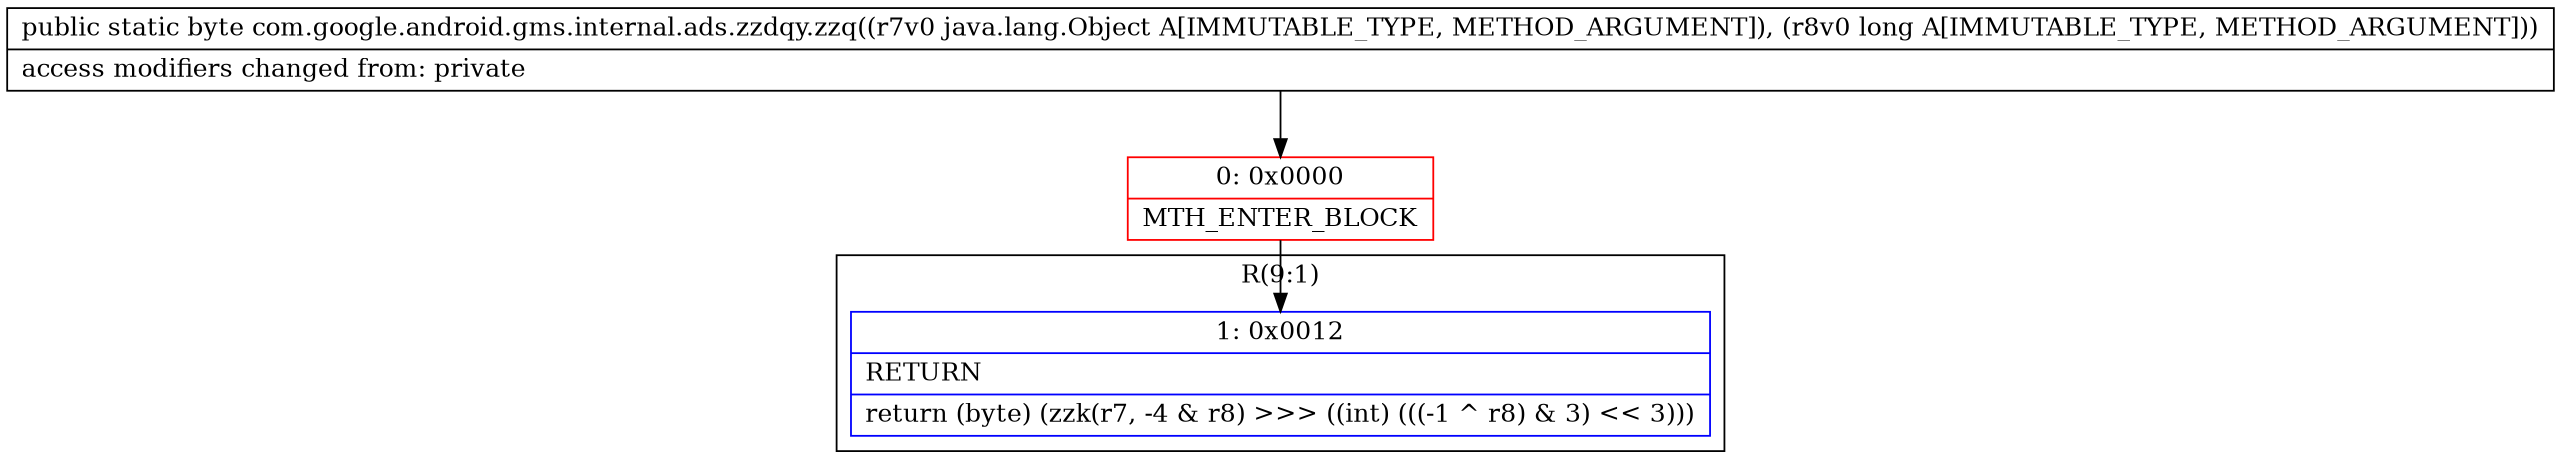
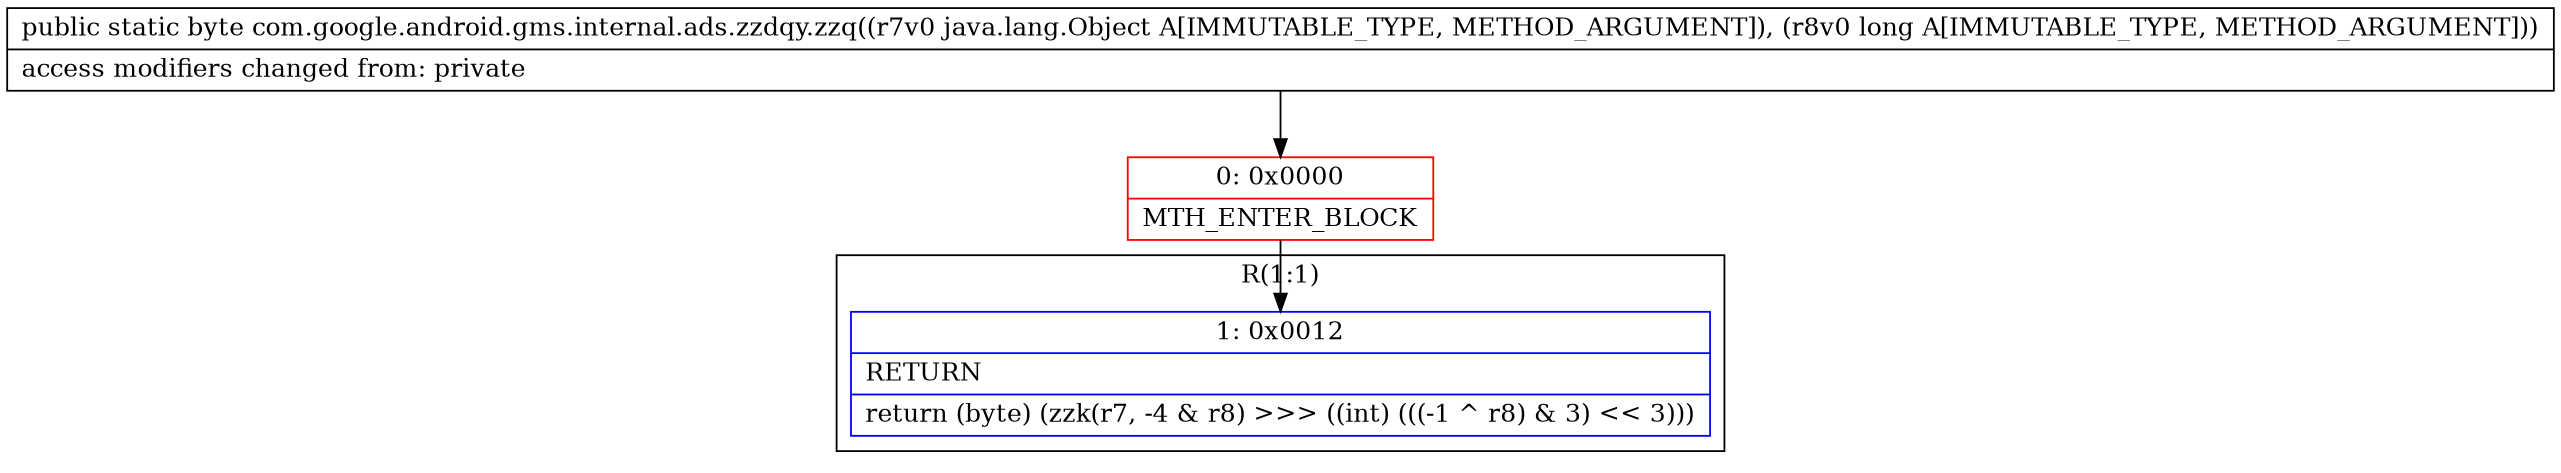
cluster "R(9:1)": label "R(9:1)" -> "R(1:1)"
